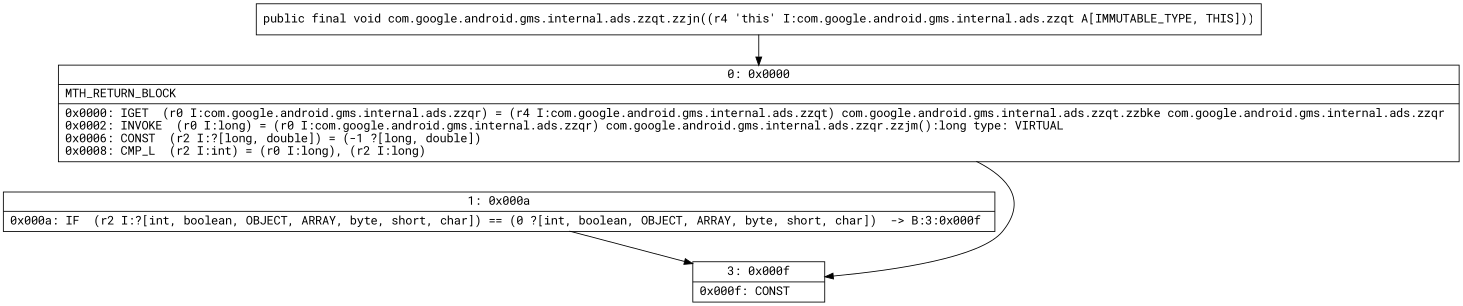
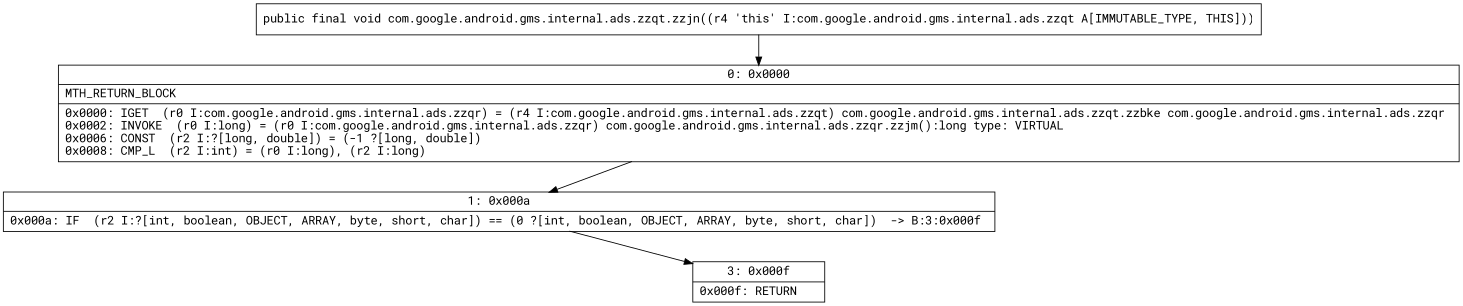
edge "0: 0x0000" -> "3: 0x000f": now "0: 0x0000" -> "1: 0x000a"
node "3: 0x000f": text "0x000f: CONST" -> "0x000f: RETURN"
